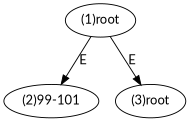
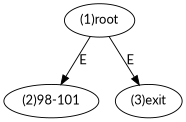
node "(2)99-101": label "(2)99-101" -> "(2)98-101"
node "(3)root": label "(3)root" -> "(3)exit"
